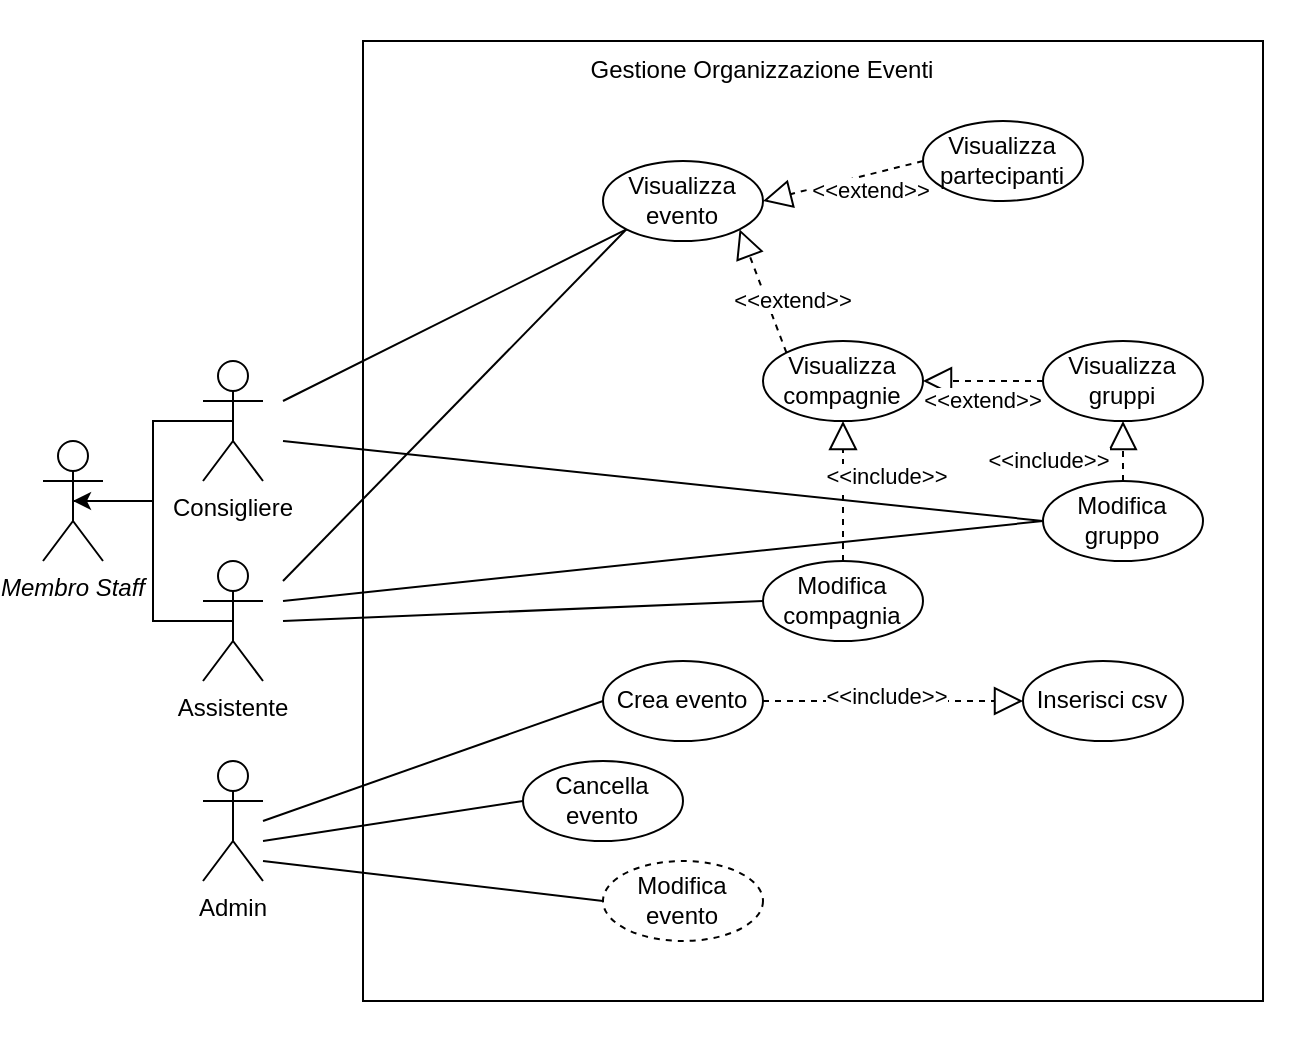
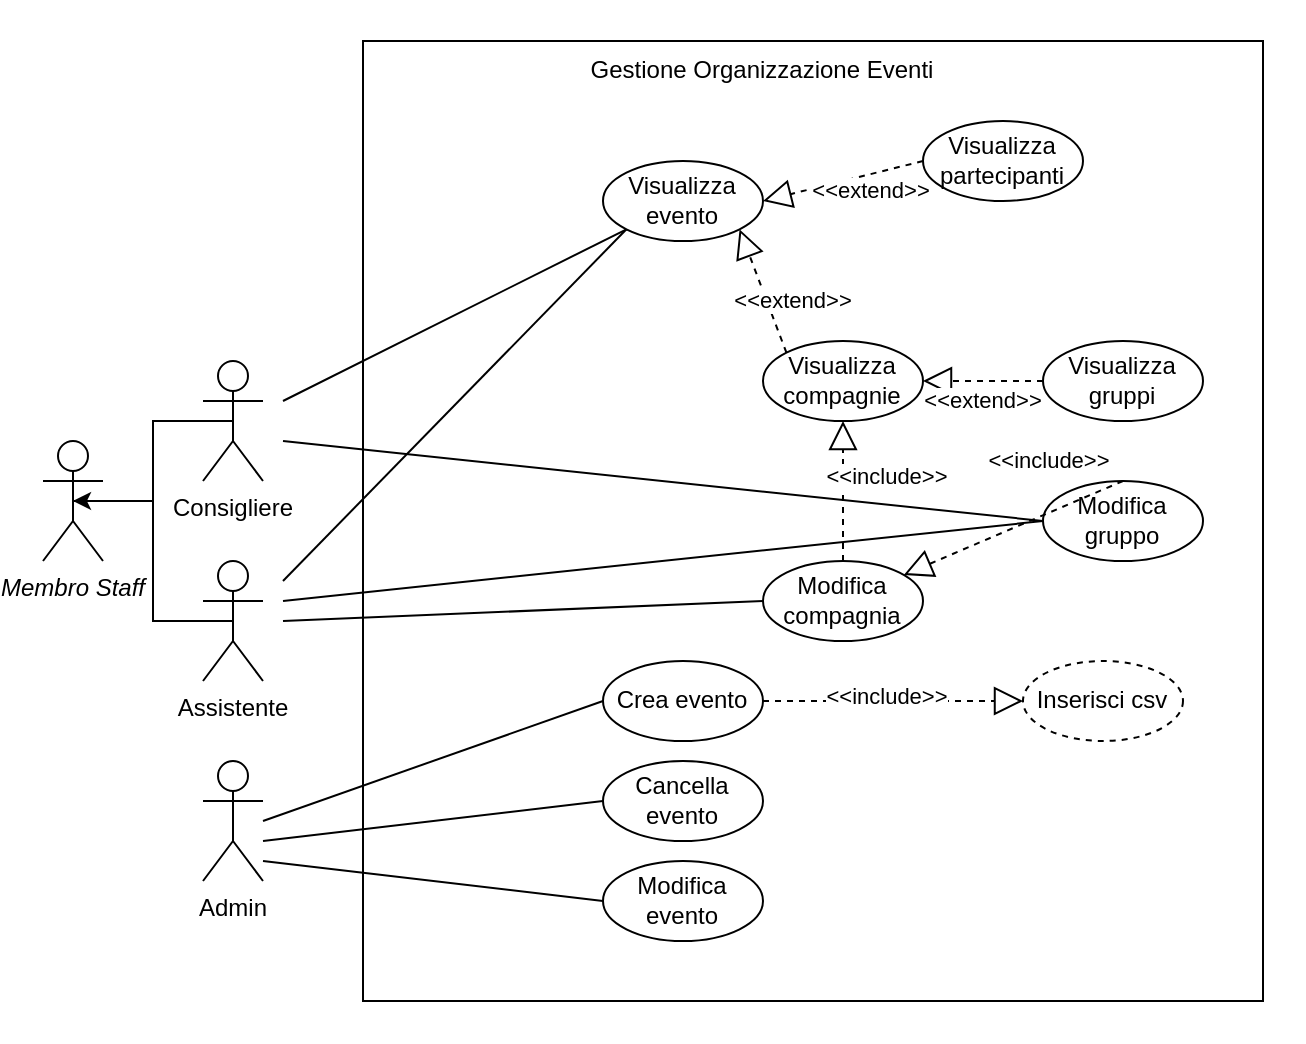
edge "Modifica gruppo" -> "Visualizza gruppi": now "Modifica gruppo" -> "Modifica compagnia"
node "Inserisci csv": style solid -> dashed
node "Cancella evento": moved (603, 801) -> (683, 801)
node "Modifica evento": style dashed -> solid
